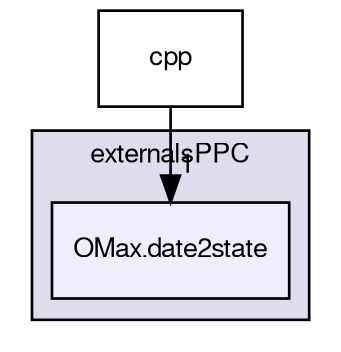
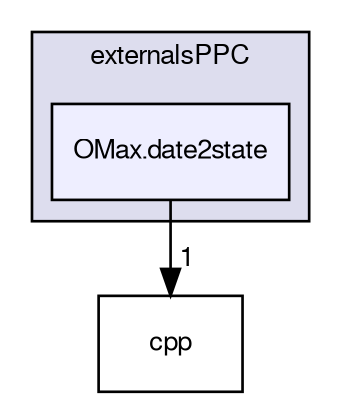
edge "cpp" -> "OMax.date2state": reversed
